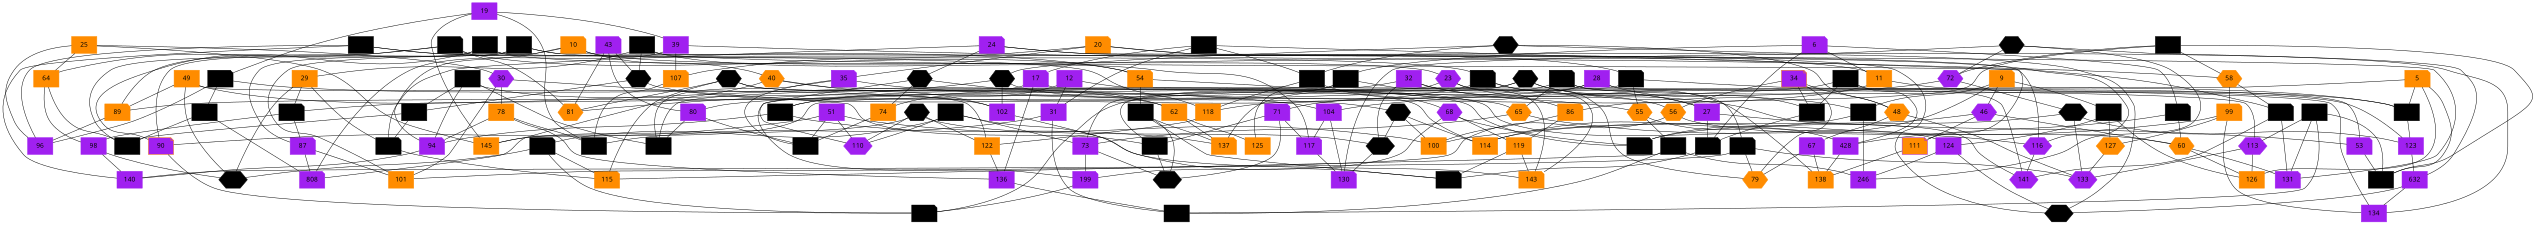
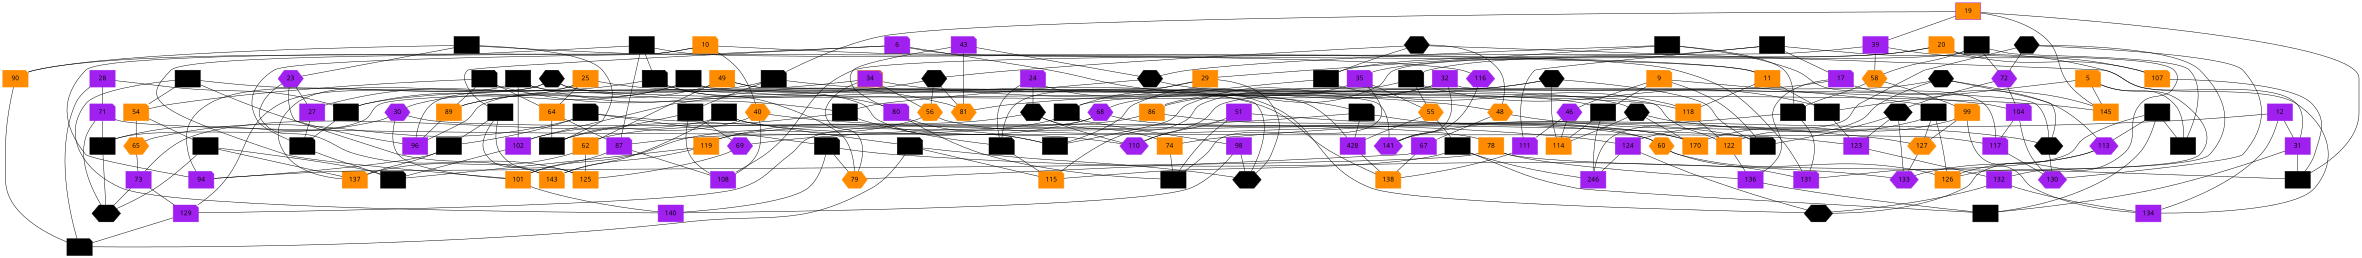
node "19": fillcolor purple -> darkorange
edge "24" -- "116": removed
edge "23" -- "73": now "23" -- "125"
edge "64" -- "98": now "64" -- "87"
edge "46" -- "60": removed
edge "65" -- "116": removed
edge "51" -- "90": removed
edge "48" -- "133": now "48" -- "127"
node "90": fillcolor purple -> darkorange
node "69": added
node "100": label "100" -> "170"
node "114": shape box -> note
node "111": fillcolor darkorange -> purple
node "53": removed
edge "94" -- "140": now "101" -- "140"
node "808": label "808" -> "108"
node "199": label "199" -> "129"
node "130": shape note -> hexagon
node "632": label "632" -> "132"
